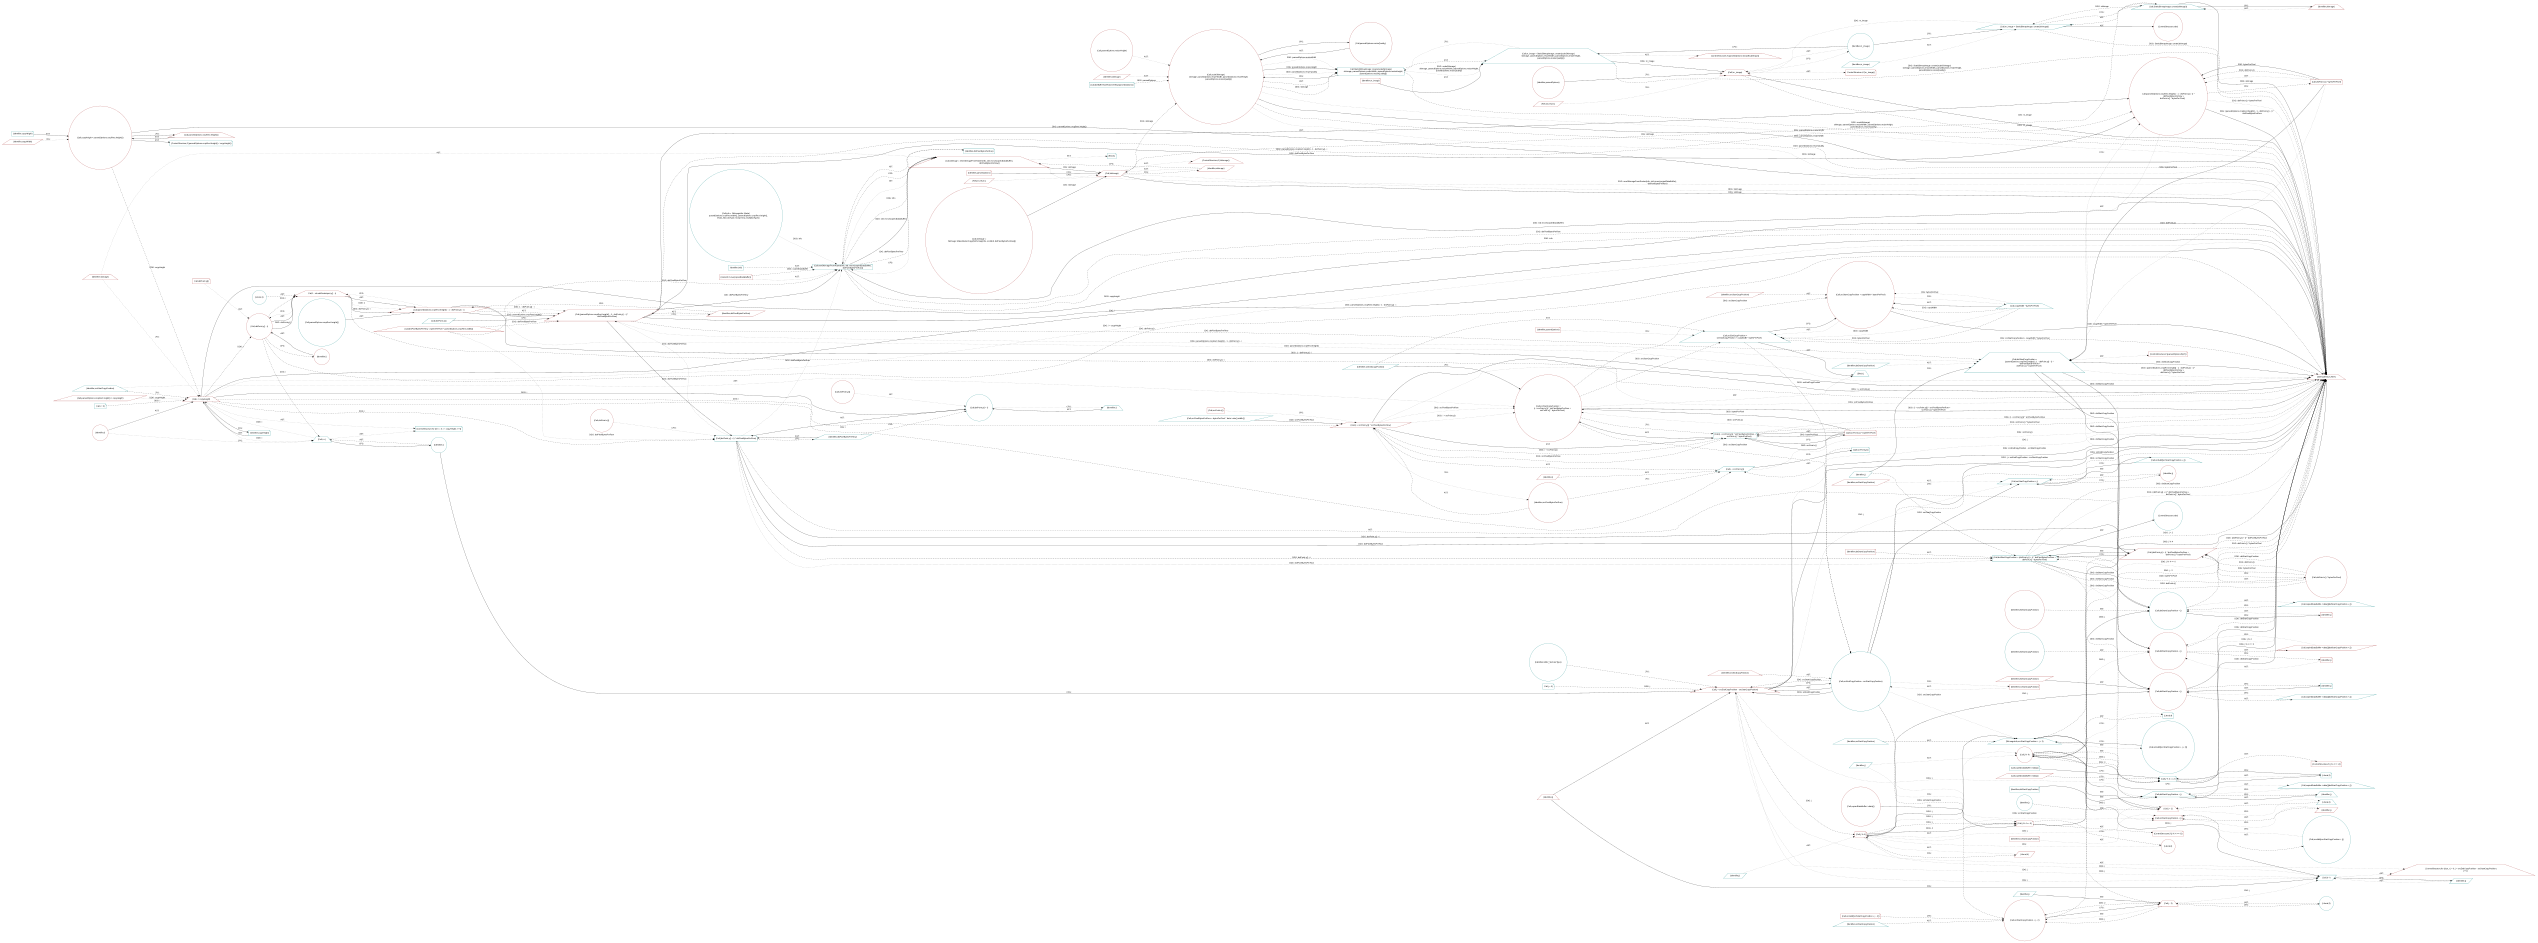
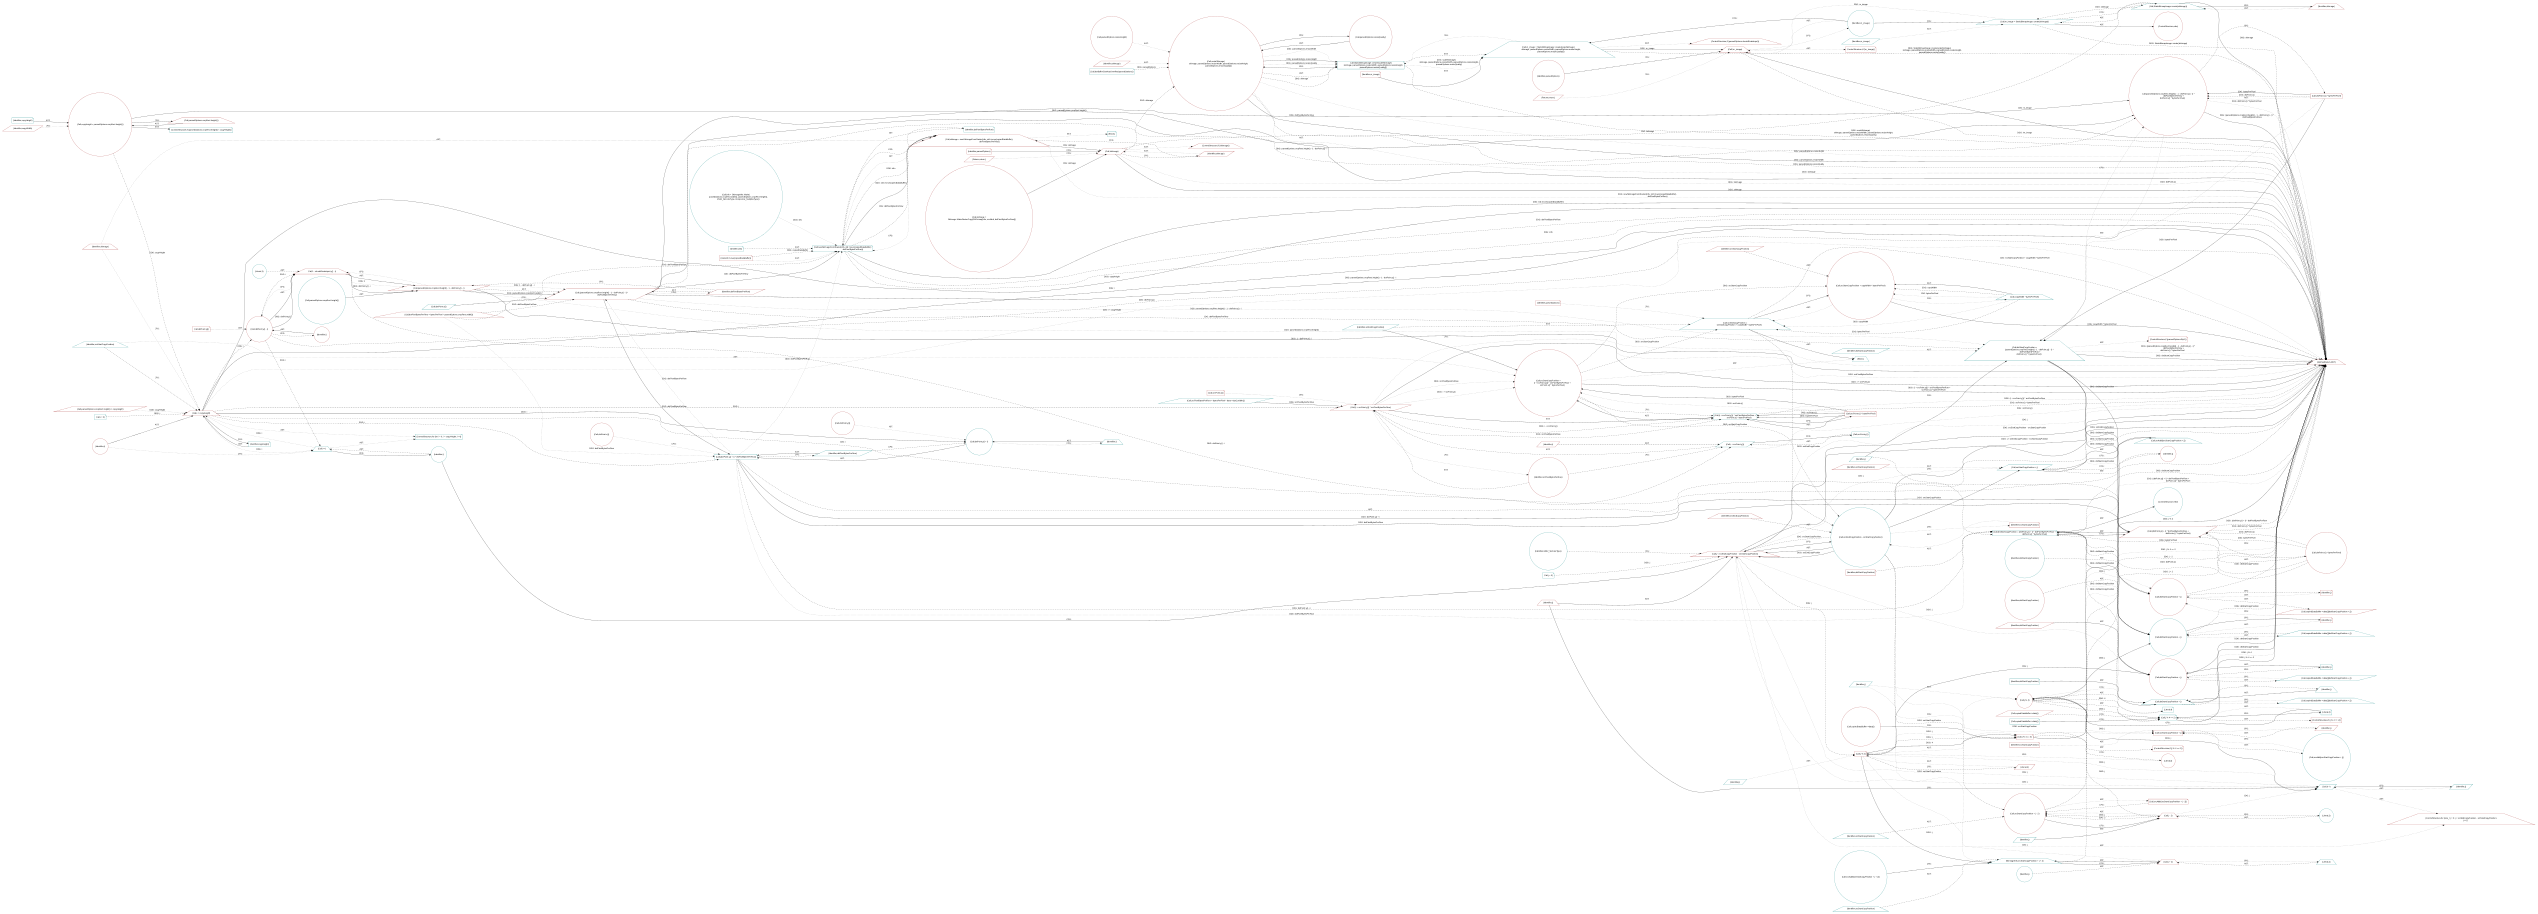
edge "(SkImageInfo,srcStartCopyPosition + j + 2)" -> "(Call,srcAddr[srcStartCopyPosition + j + 2])": removed, label "AST:"
edge "(Call,srcStartCopyPosition + j - 2)" -> "(Call,srcAddr[srcStartCopyPosition + j - 2])": added, label "AST:"
